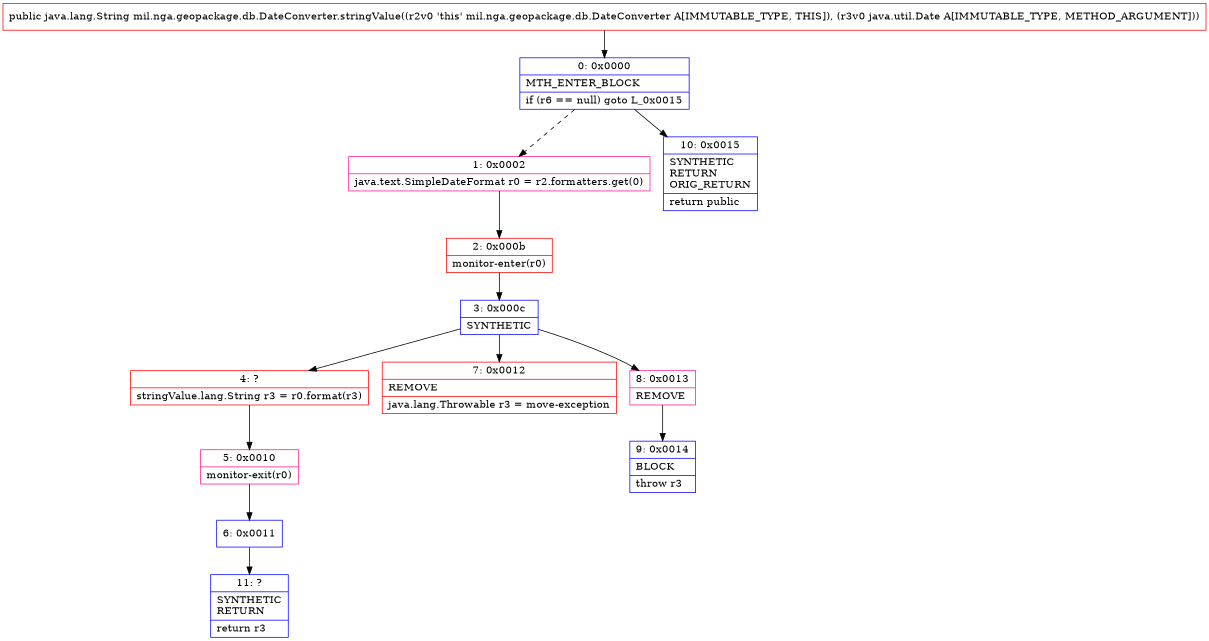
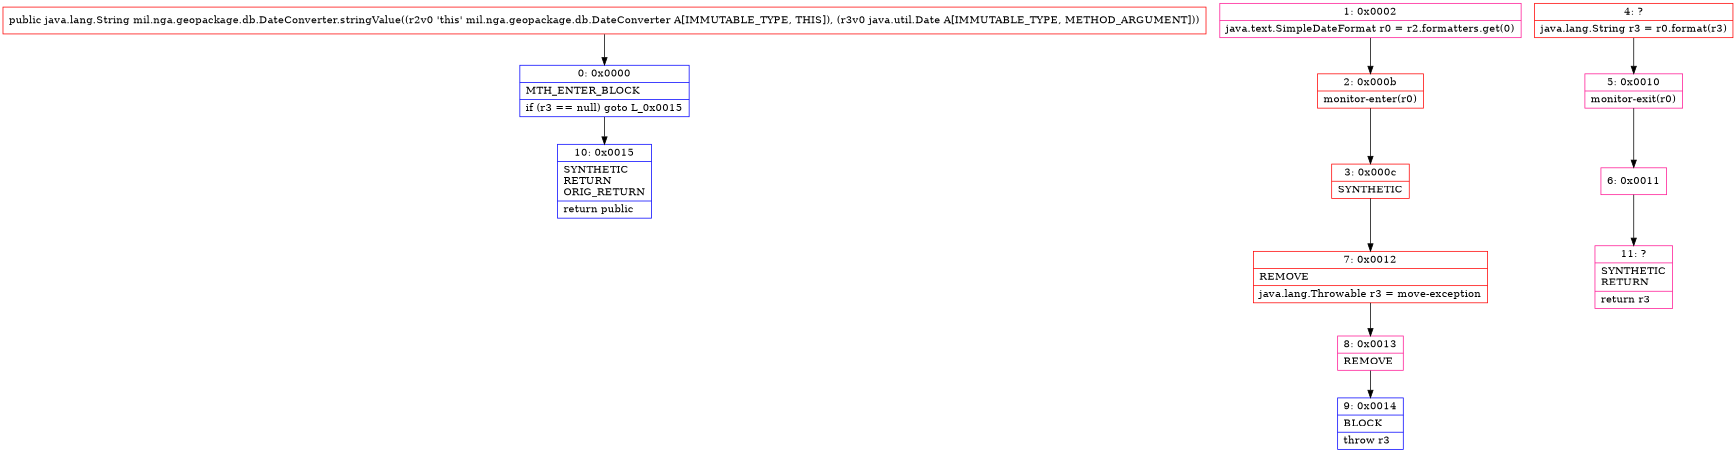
node "0: 0x0000": text "if (r6 == null) goto L_0x0015" -> "if (r3 == null) goto L_0x0015"
edge "0: 0x0000" -> "1: 0x0002": removed
node "3: 0x000c": color blue -> red
edge "3: 0x000c" -> "8: 0x0013": now "7: 0x0012" -> "8: 0x0013"
edge "3: 0x000c" -> "4: ?": removed
node "4: ?": text "stringValue.lang.String r3 = r0.format(r3)" -> "java.lang.String r3 = r0.format(r3)"
node "6: 0x0011": color blue -> deeppink
node "11: ?": color blue -> deeppink
